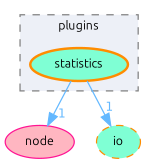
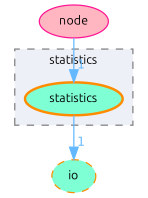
cluster "plugins": label "plugins" -> "statistics"
edge "statistics" -> "node": reversed
